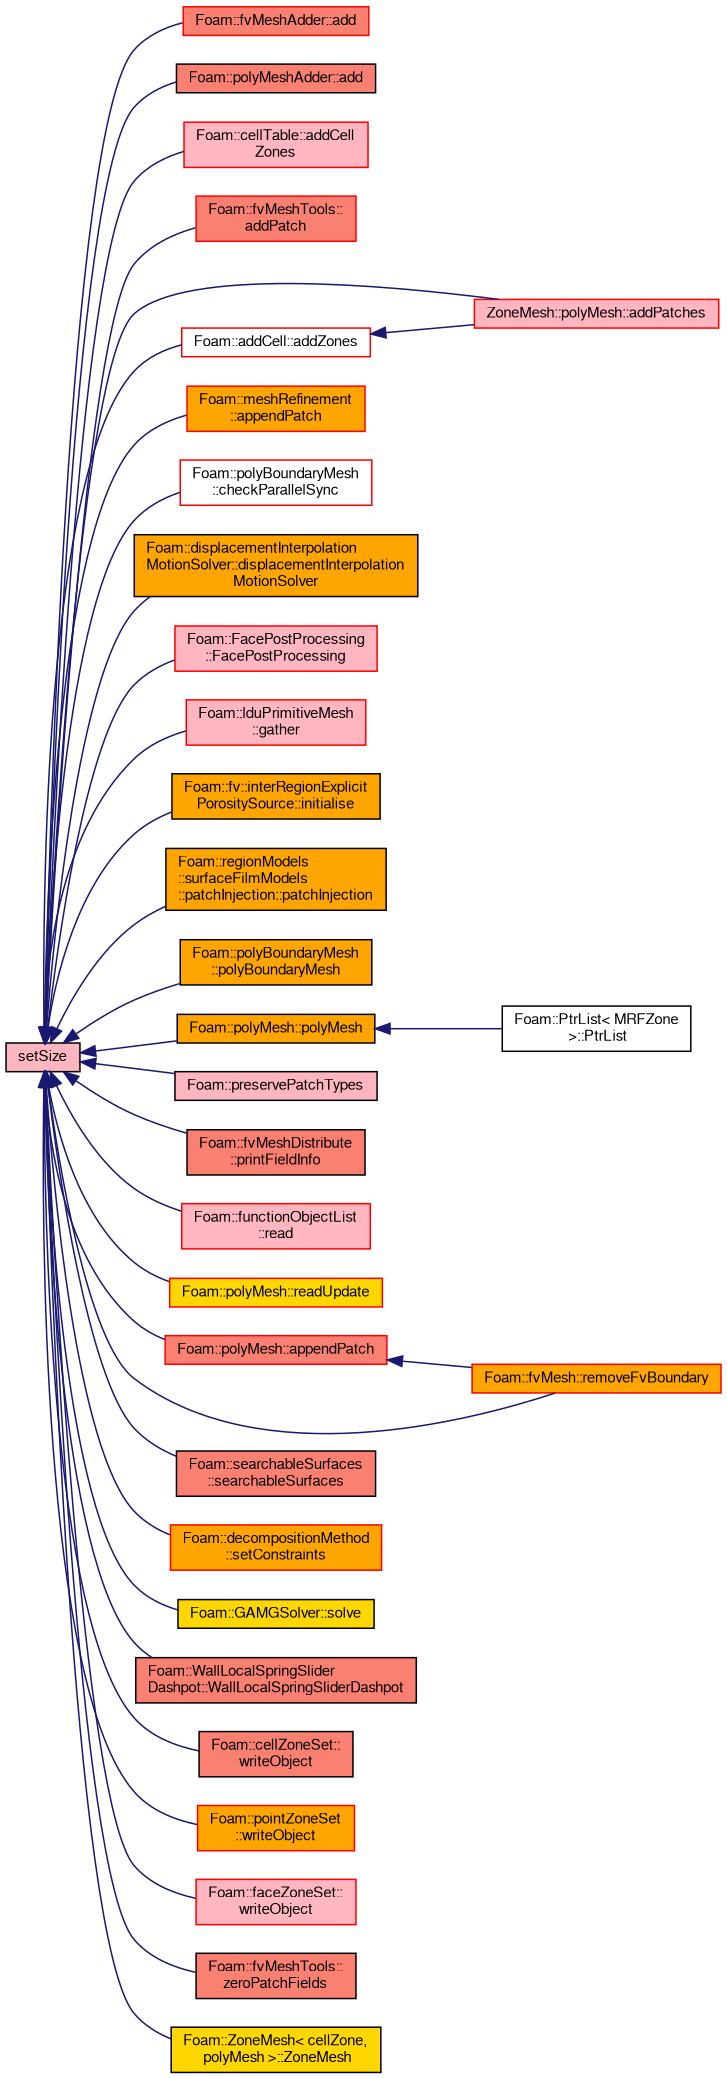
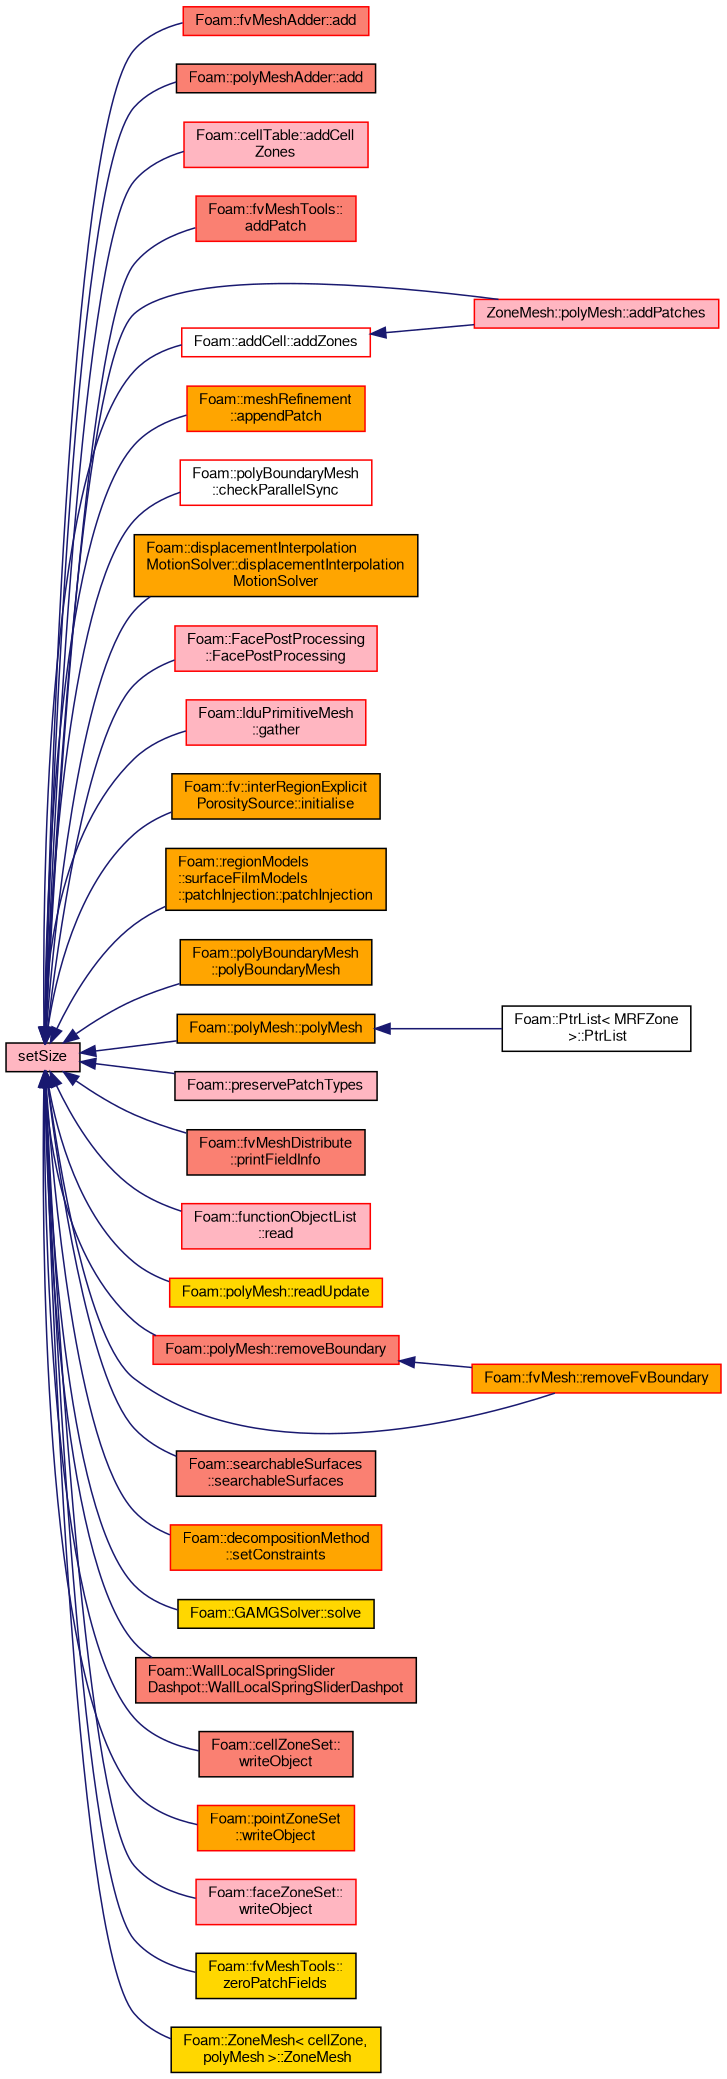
node "Foam::polyMesh::appendPatch": label "Foam::polyMesh::appendPatch" -> "Foam::polyMesh::removeBoundary"
node "Foam::fvMeshTools:: zeroPatchFields": fillcolor salmon -> gold
